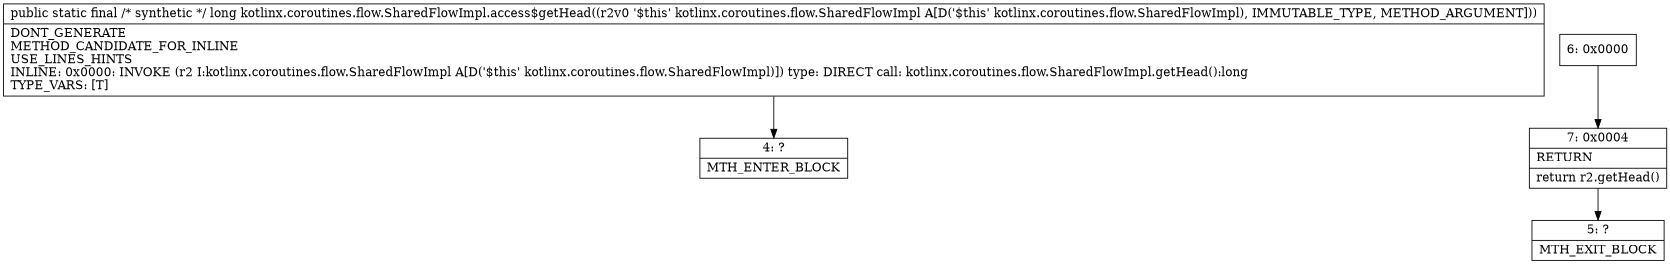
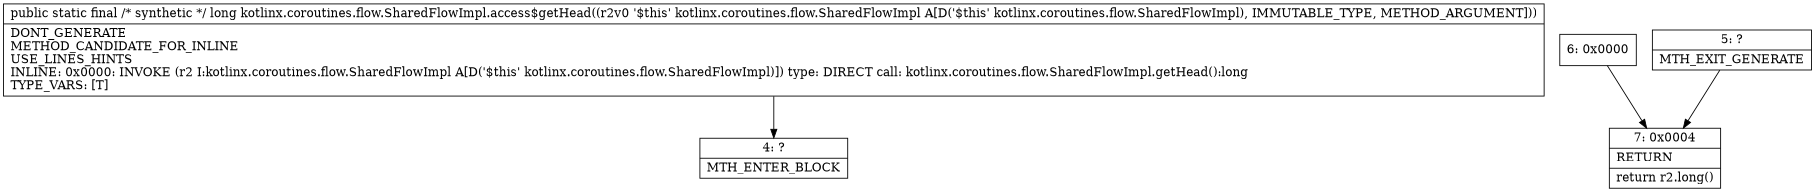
node "7: 0x0004": text "return r2.getHead()" -> "return r2.long()"
edge "7: 0x0004" -> "5: ?": reversed
node "5: ?": text "MTH_EXIT_BLOCK" -> "MTH_EXIT_GENERATE"
